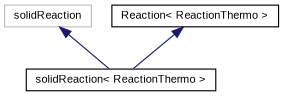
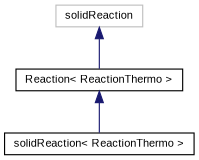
edge "solidReaction< ReactionThermo >" -> "solidReaction": now "Reaction< ReactionThermo >" -> "solidReaction"
